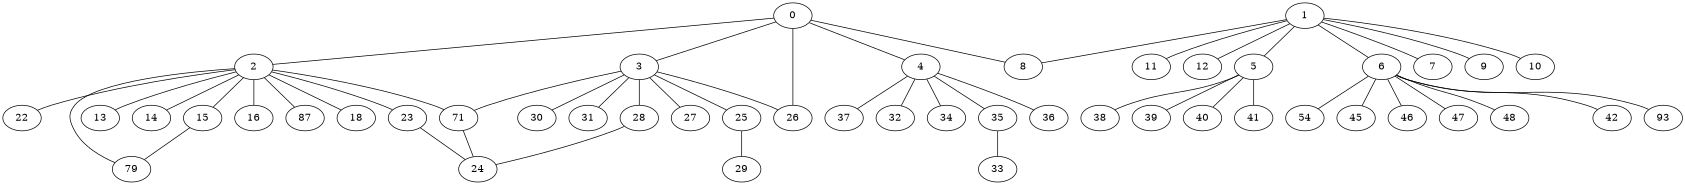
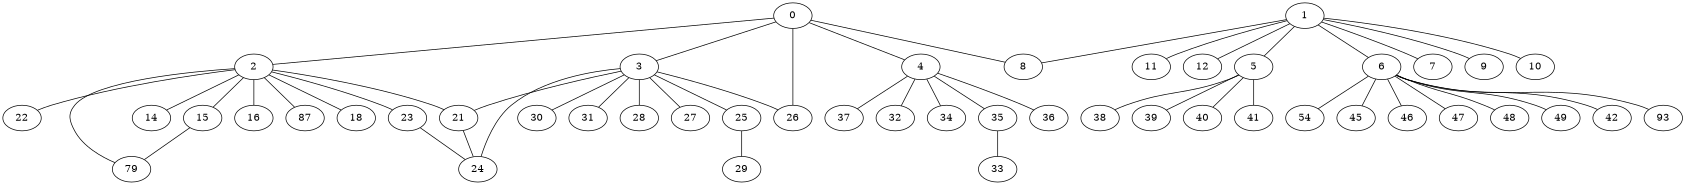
node "13": removed
node "71": label "71" -> "21"
node "49": added
edge "28" -- "24": now "3" -- "24"
